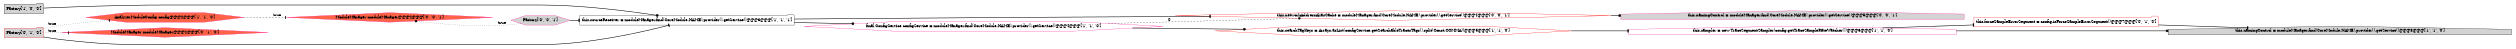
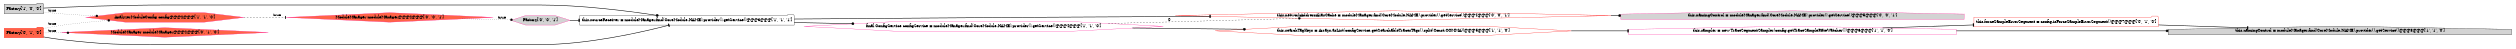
edge "Factory['1', '0', '0']" -> "AnalyzerModuleConfig config@@@2@@@['1', '1', '0']": added, label "true"
edge "Factory['0', '1', '0']" -> "AnalyzerModuleConfig config@@@2@@@['1', '1', '0']": arrowhead tee -> dot
edge "Factory['0', '0', '1']" -> "ModuleManager moduleManager@@@2@@@['0', '0', '1']": reversed
node "Factory['0', '1', '0']": fillcolor lightgray -> tomato
edge "Factory['0', '1', '0']" -> "ModuleManager moduleManager@@@2@@@['0', '1', '0']": arrowhead tee -> dot
